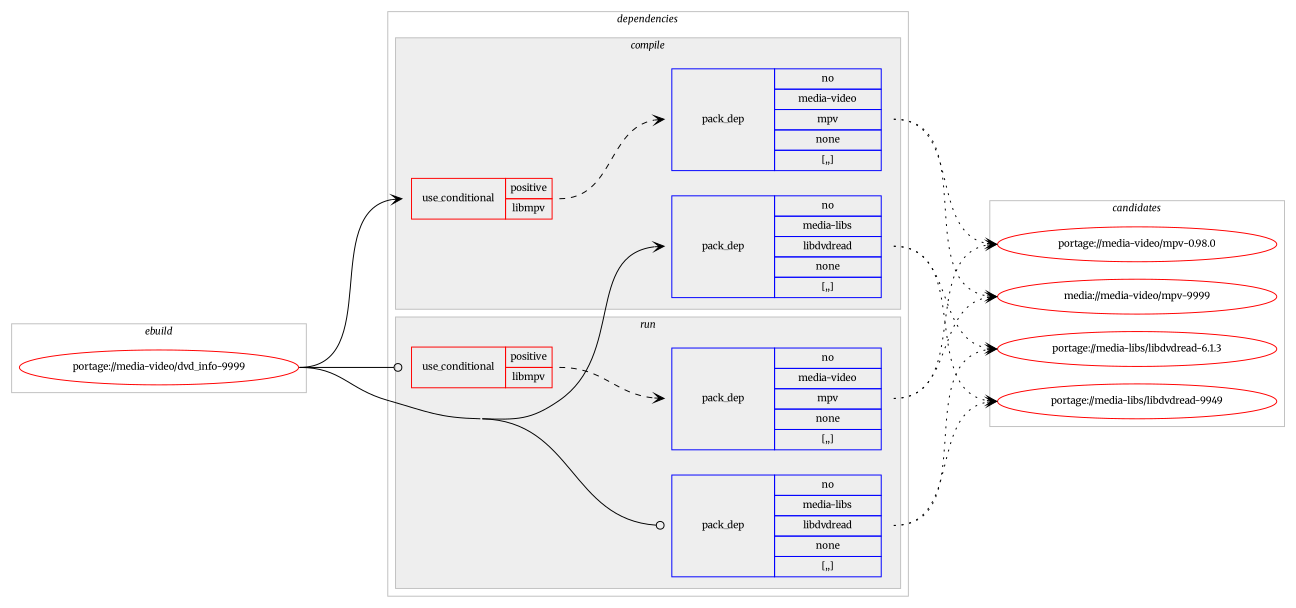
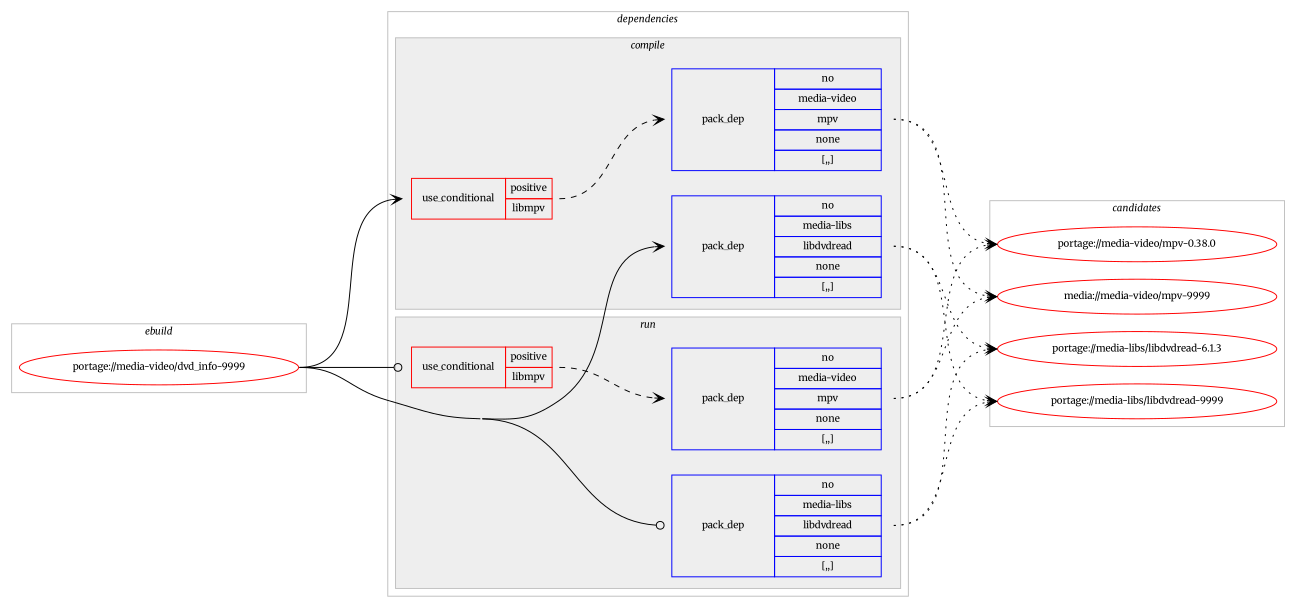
node "portage://media-video/mpv-0.98.0": label "portage://media-video/mpv-0.98.0" -> "portage://media-video/mpv-0.38.0"
node "portage://media-libs/libdvdread-9949": label "portage://media-libs/libdvdread-9949" -> "portage://media-libs/libdvdread-9999"
